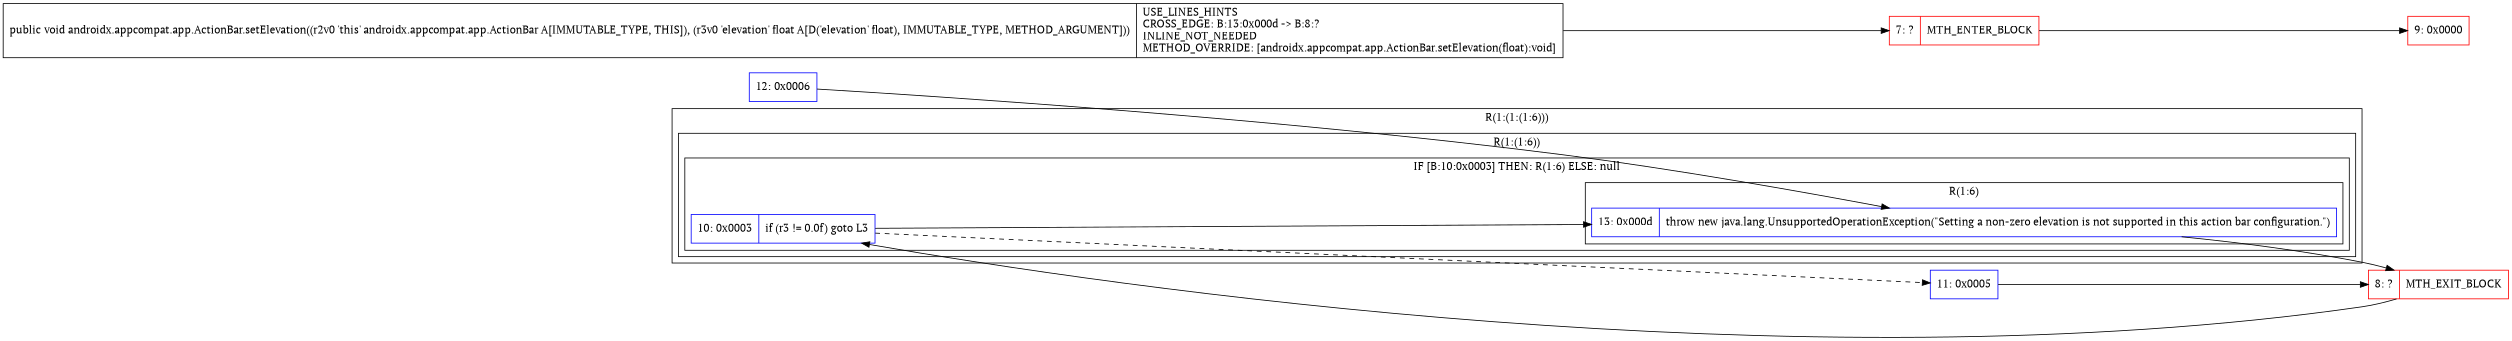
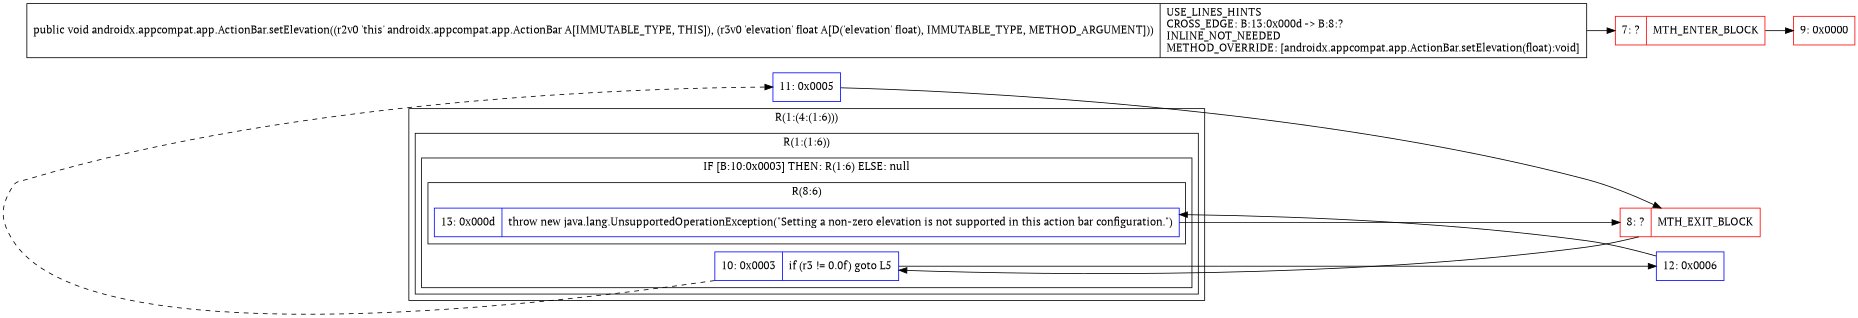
cluster "R(1:(1:(1:6)))": label "R(1:(1:(1:6)))" -> "R(1:(4:(1:6)))"
cluster "R(1:6)": label "R(1:6)" -> "R(8:6)"
edge "10: 0x0003" -> "13: 0x000d": now "10: 0x0003" -> "12: 0x0006"
node "10: 0x0003": text "if (r3 != 0.0f) goto L3" -> "if (r3 != 0.0f) goto L5"
